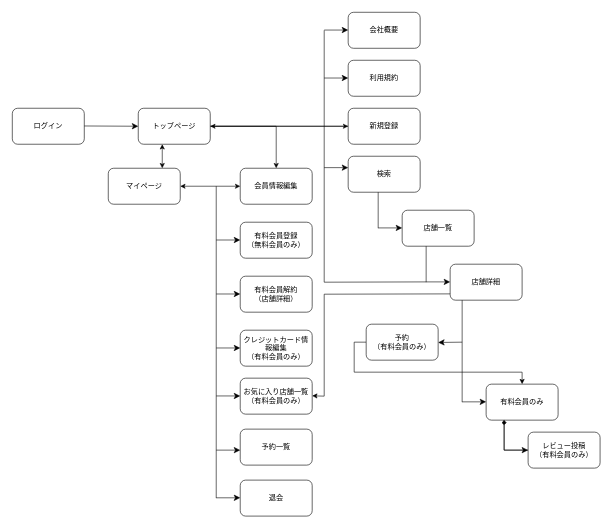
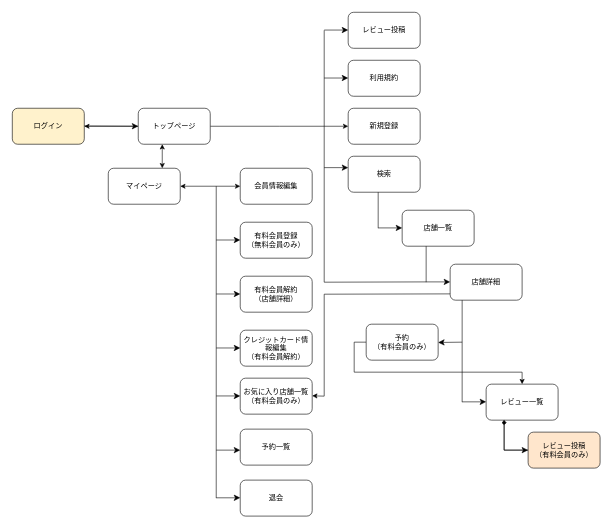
node "会社概要": label "会社概要" -> "レビュー投稿"
node "ログイン": fillcolor #ffffff -> #fff2cc
edge "新規登録" -> "トップページ": removed
edge "トップページ" -> "会員情報編集": now "トップページ" -> "ログイン"
node "クレジットカード情報編集 （有料会員のみ）": label "クレジットカード情報編集 （有料会員のみ）" -> "クレジットカード情報編集 （有料会員解約）"
node "有料会員のみ": label "有料会員のみ" -> "レビュー一覧"
node "レビュー投稿 （有料会員のみ）": fillcolor #ffffff -> #ffe6cc
